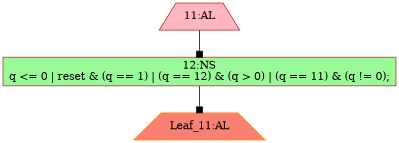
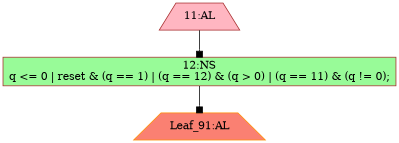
node "Leaf_11:AL": label "Leaf_11:AL" -> "Leaf_91:AL"
